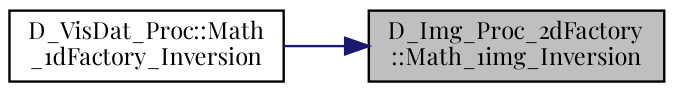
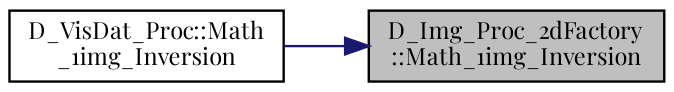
node "D_VisDat_Proc::Math _1dFactory_Inversion": label "D_VisDat_Proc::Math _1dFactory_Inversion" -> "D_VisDat_Proc::Math _1img_Inversion"
